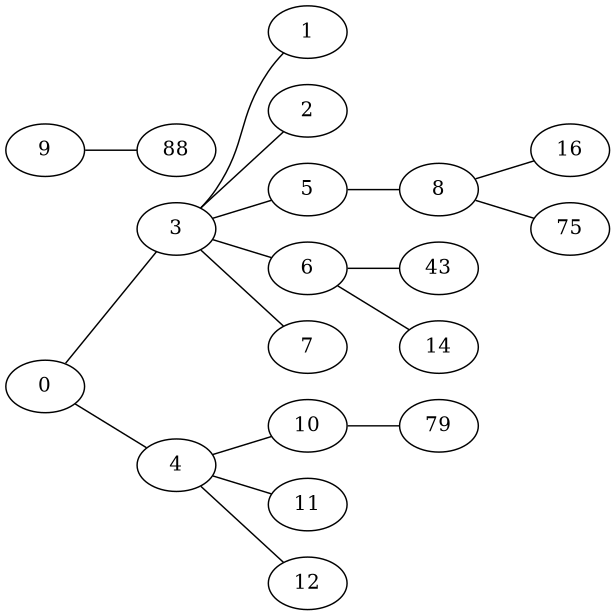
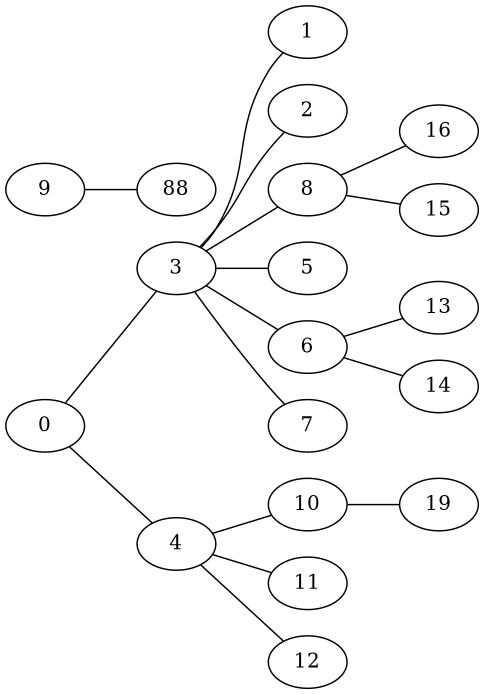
edge "5" -- "8": now "3" -- "8"
node "75": label "75" -> "15"
node "43": label "43" -> "13"
node "79": label "79" -> "19"
